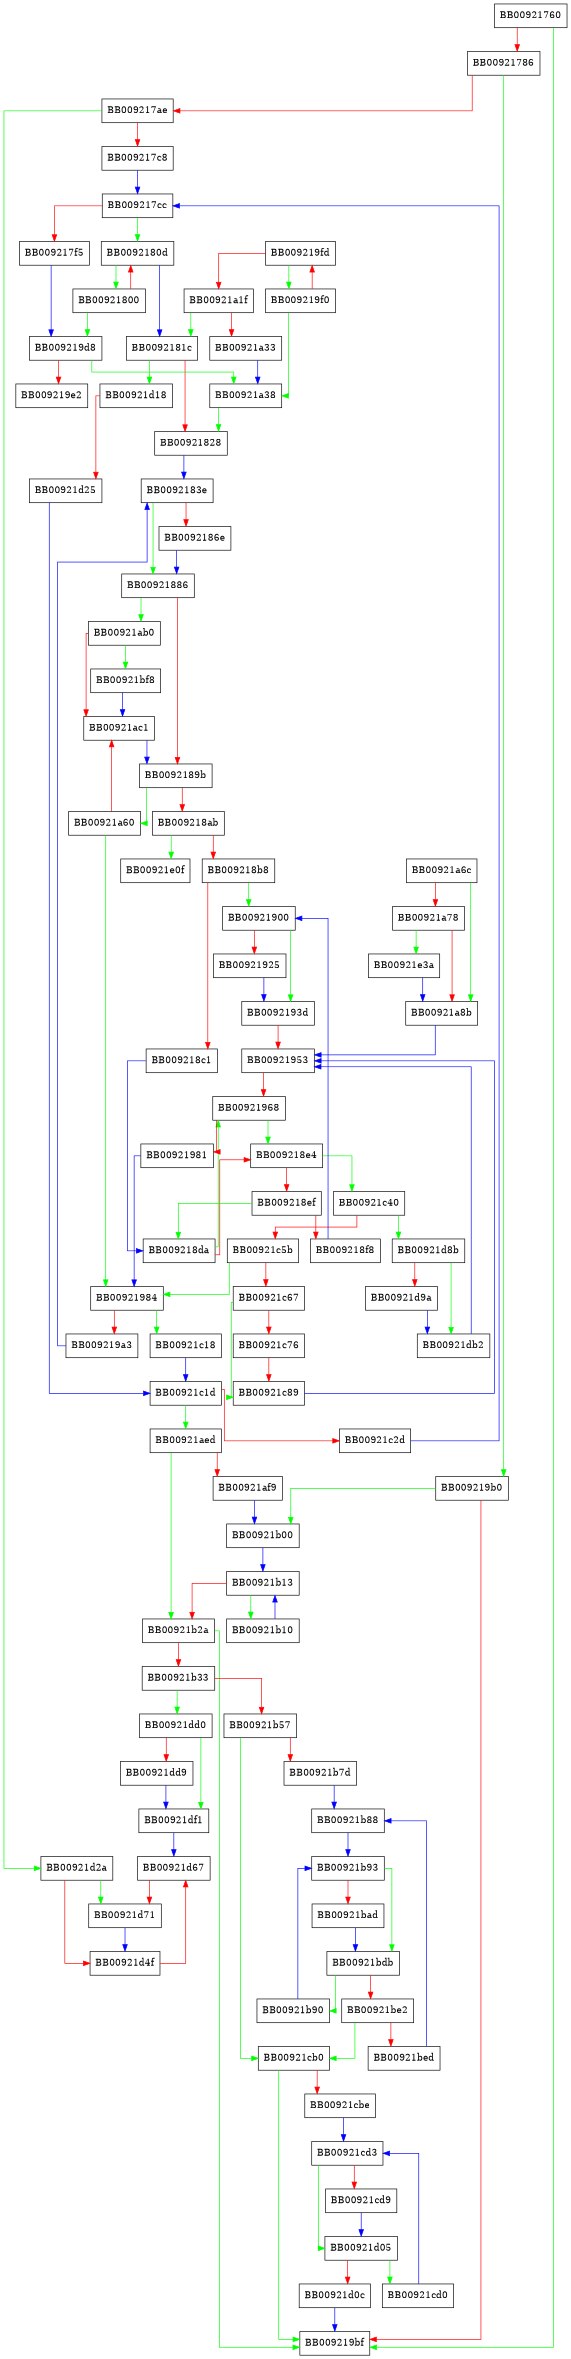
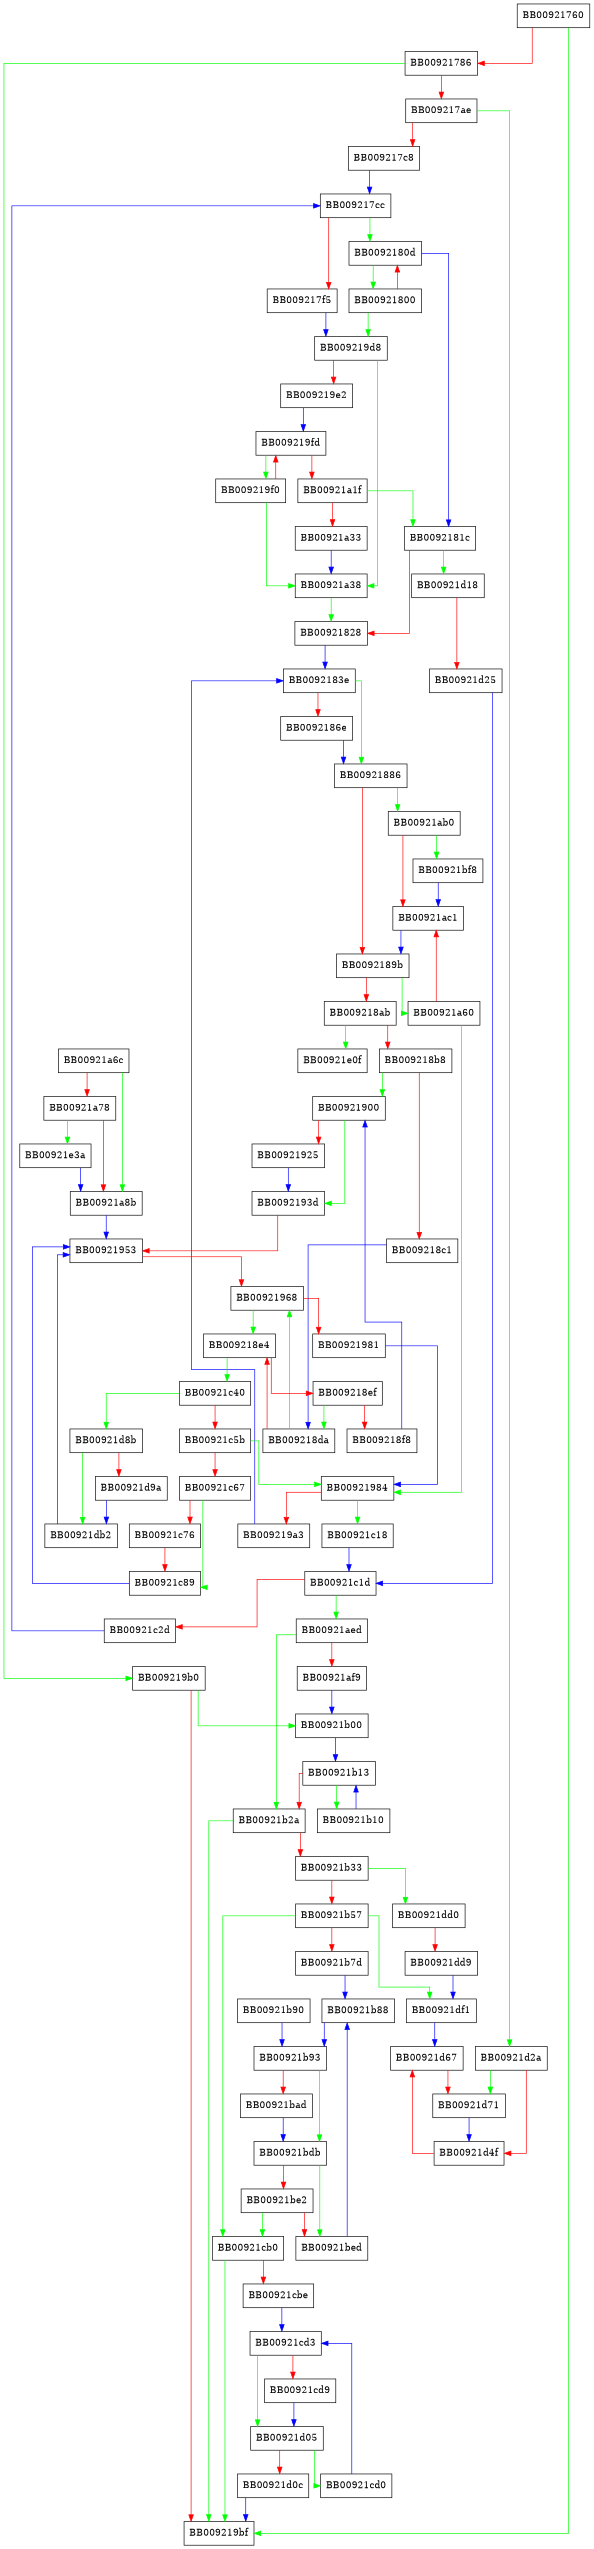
edge "BB009219e2" -> "BB009219fd": added
edge "BB00921dd0" -> "BB00921df1": now "BB00921b57" -> "BB00921df1"
edge "BB00921bdb" -> "BB00921b90": now "BB00921bdb" -> "BB00921bed"
